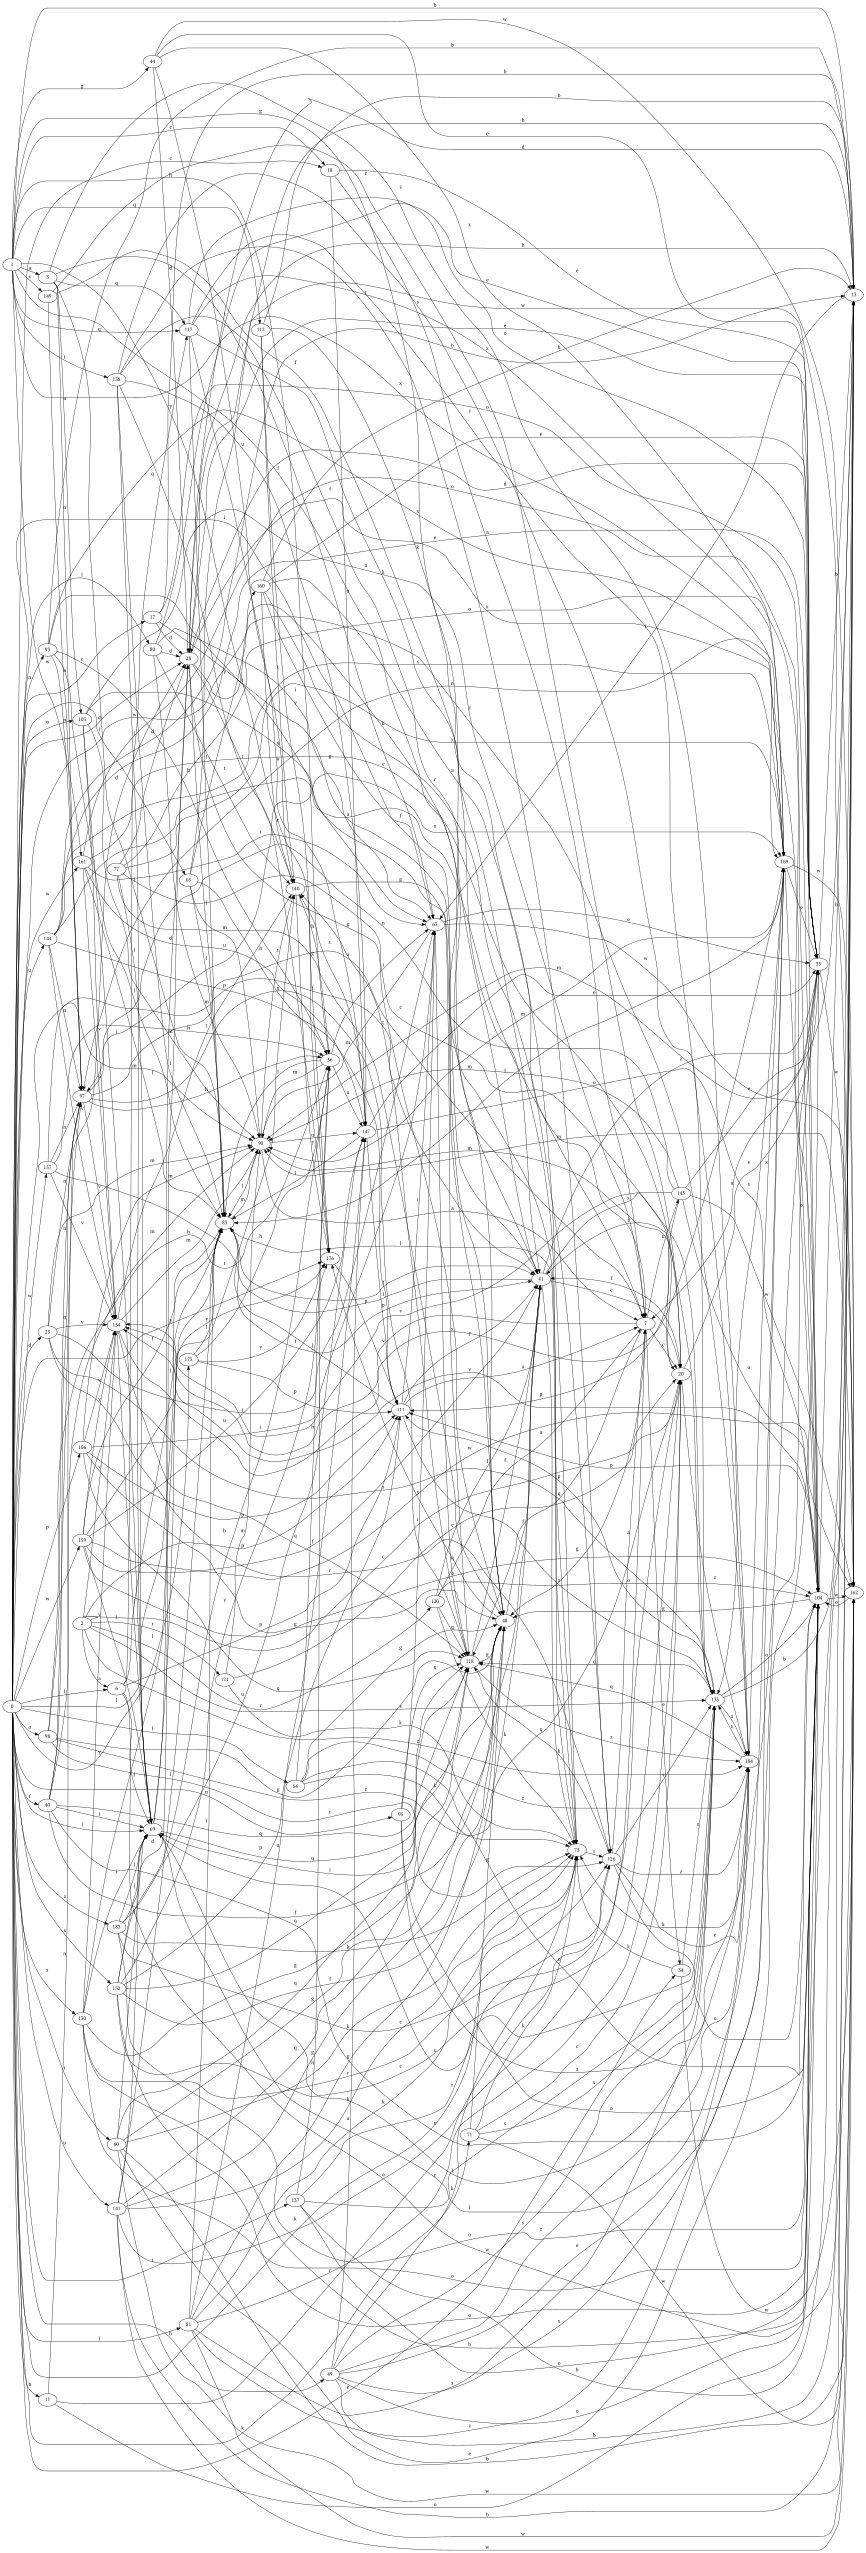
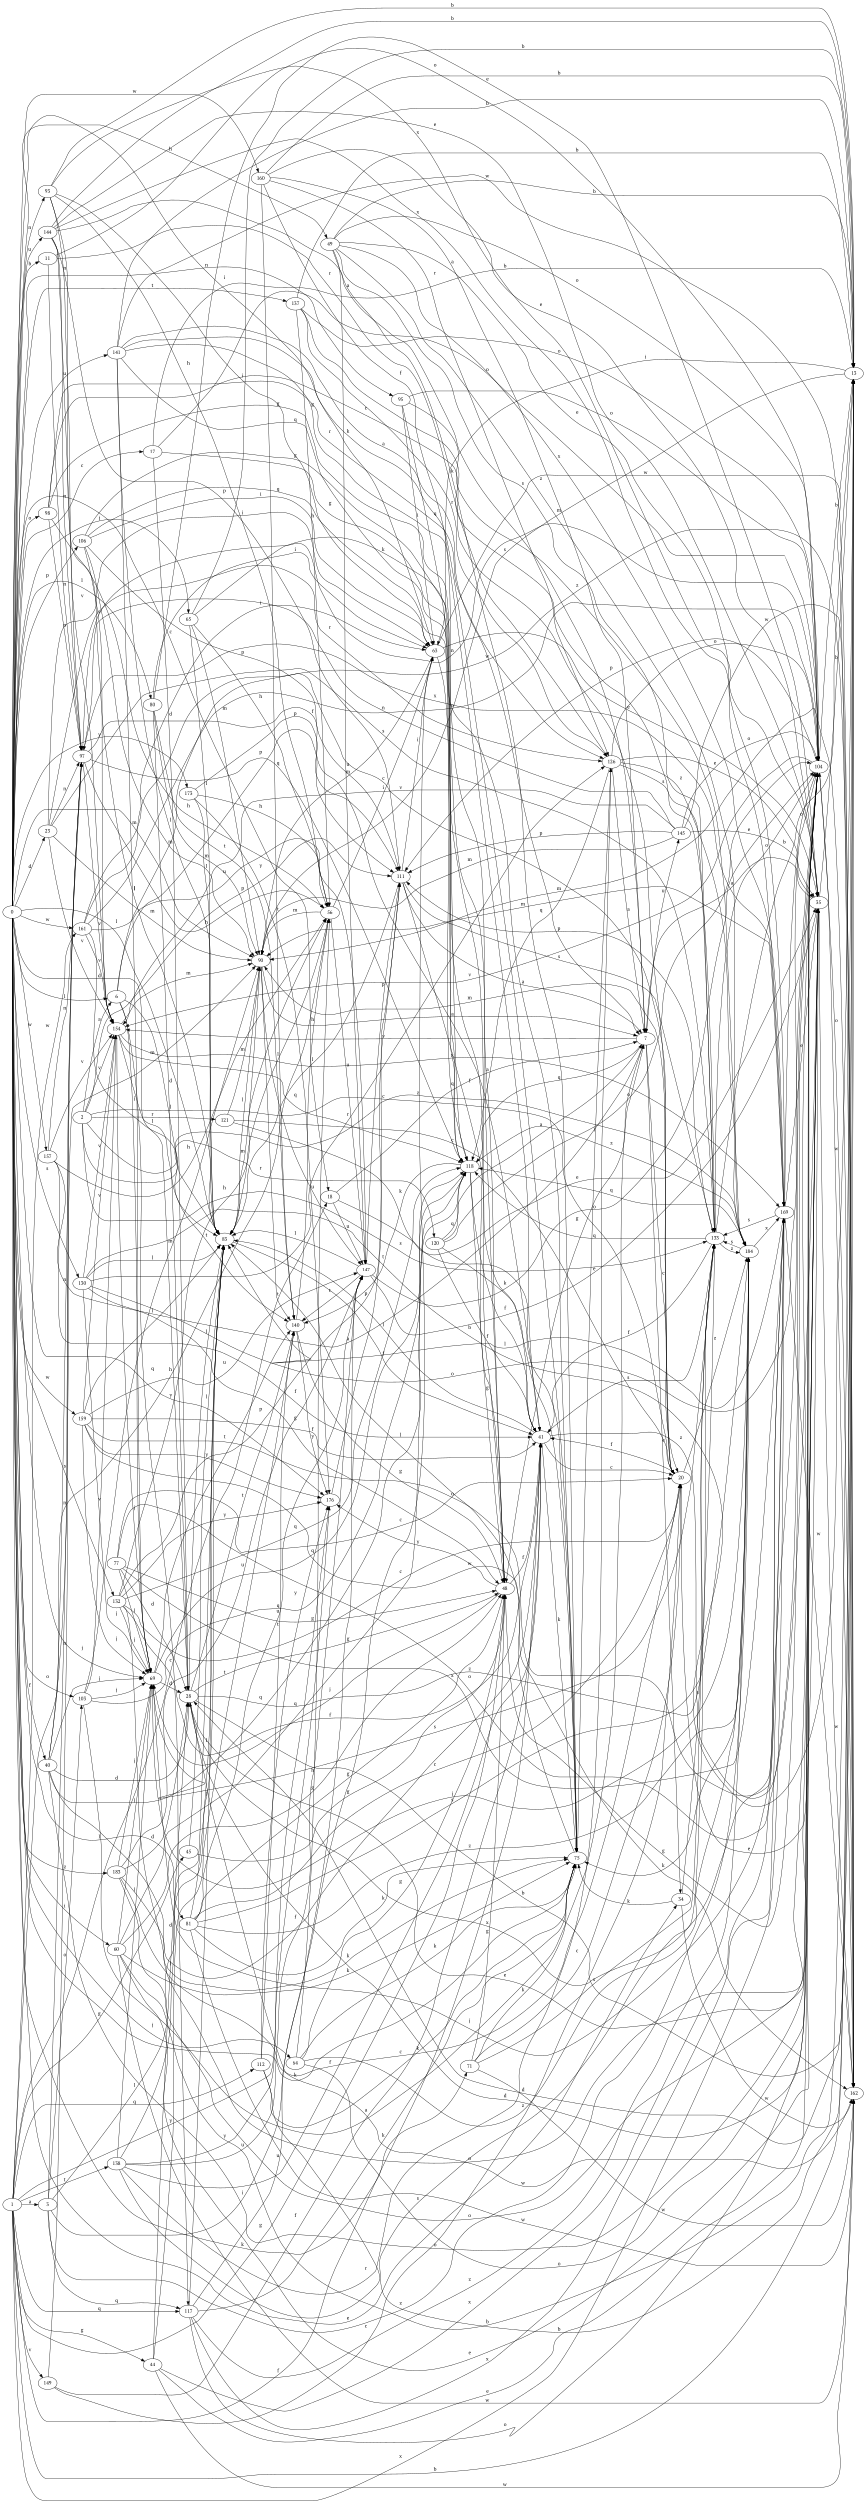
node "45": added
edge "75" -> "126": label "r" -> "l"
